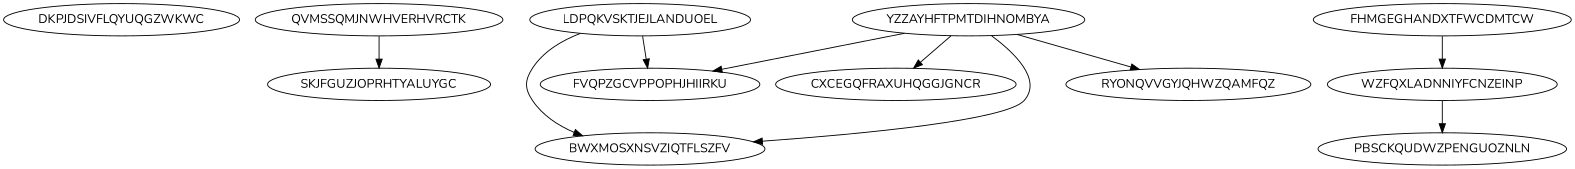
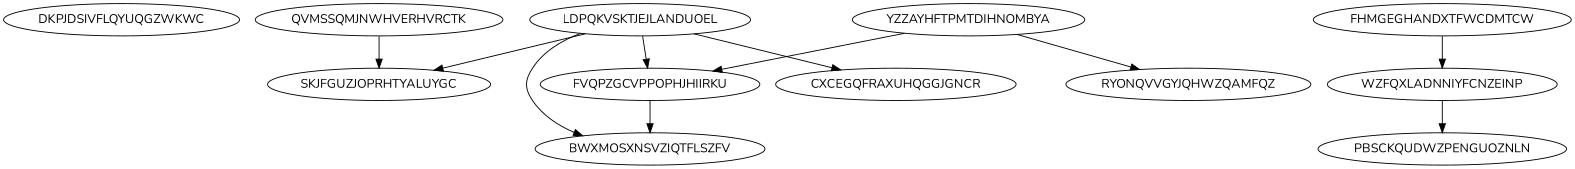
edge "YZZAYHFTPMTDIHNOMBYA" -> "CXCEGQFRAXUHQGGJGNCR": now "LDPQKVSKTJEJLANDUOEL" -> "CXCEGQFRAXUHQGGJGNCR"
edge "LDPQKVSKTJEJLANDUOEL" -> "SKJFGUZJOPRHTYALUYGC": added
edge "YZZAYHFTPMTDIHNOMBYA" -> "BWXMOSXNSVZIQTFLSZFV": now "FVQPZGCVPPOPHJHIIRKU" -> "BWXMOSXNSVZIQTFLSZFV"
